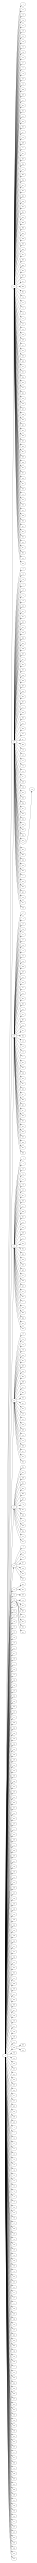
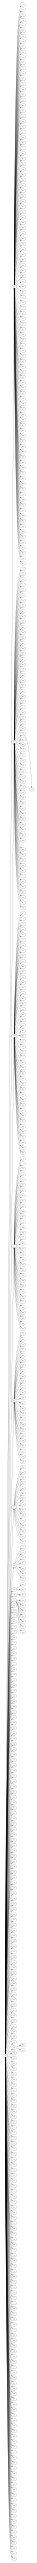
edge "27" -> "378": now "444" -> "378"
